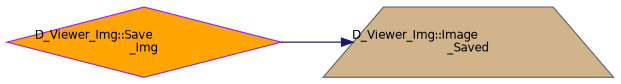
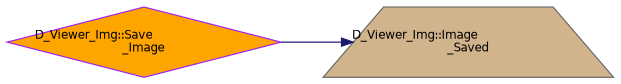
node "D_Viewer_Img::Save _Img": label "D_Viewer_Img::Save _Img" -> "D_Viewer_Img::Save _Image"
